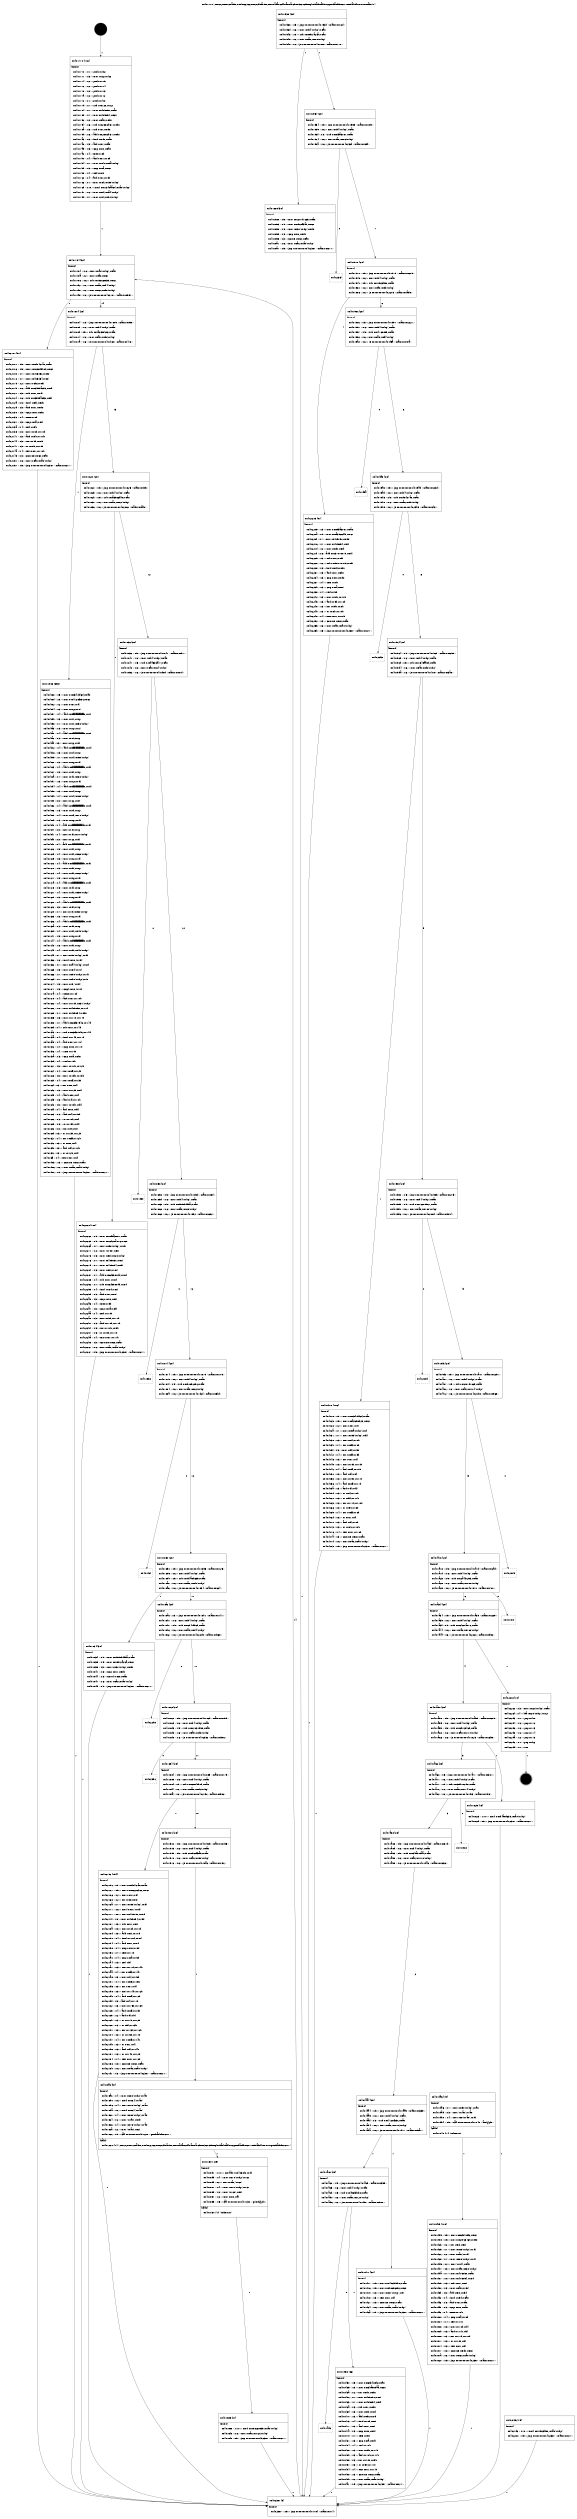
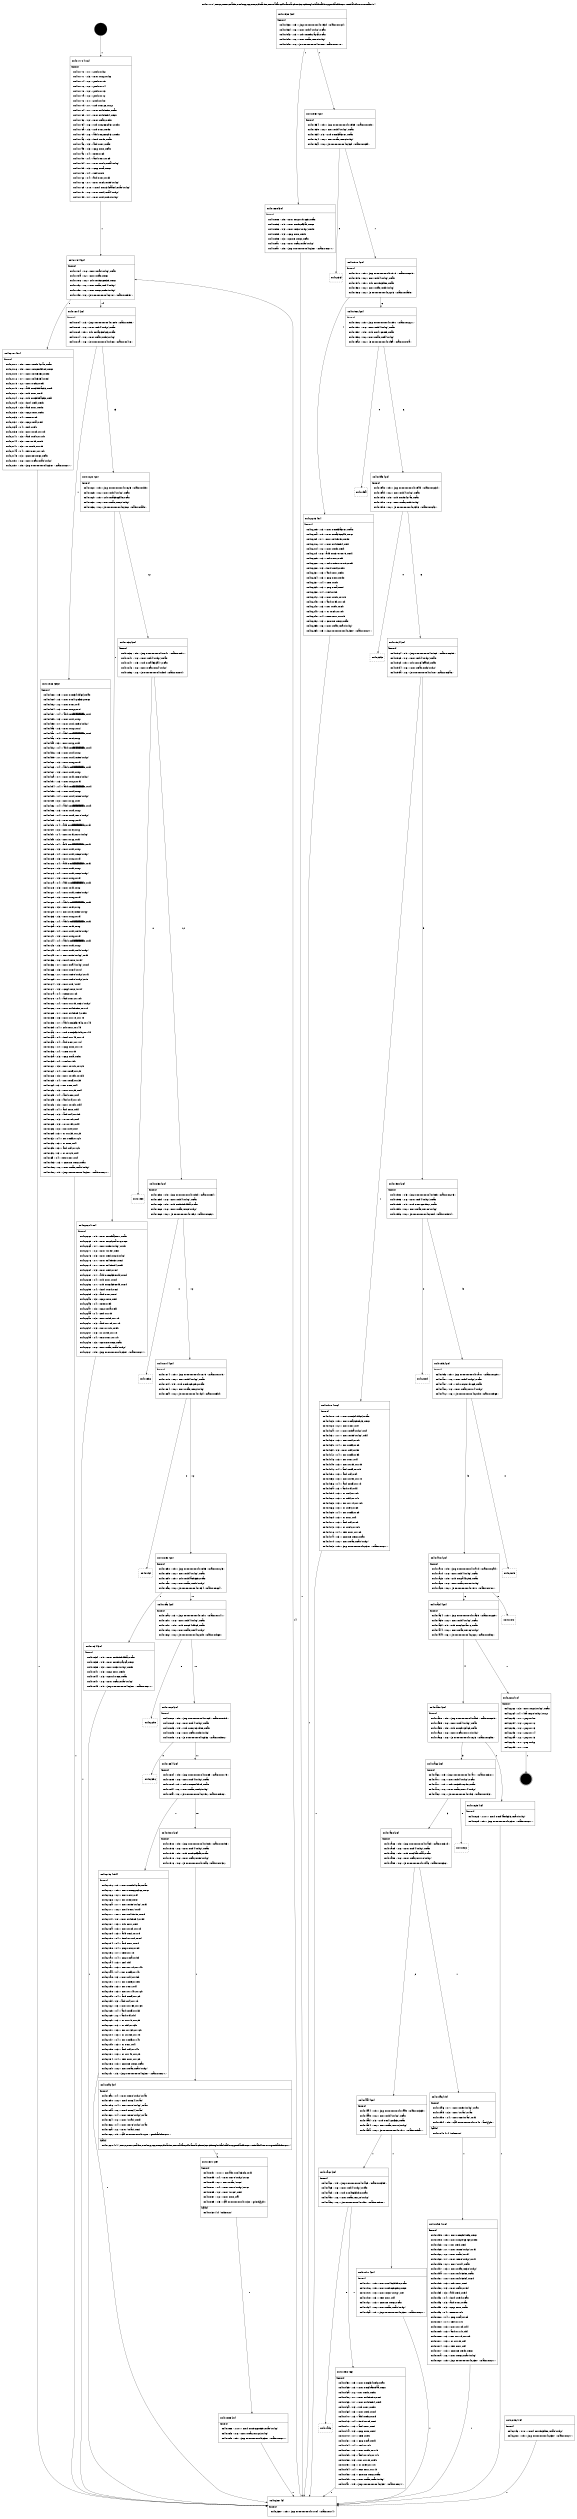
edge "0x401a88 [28]" -> "0x401da6 [19]": added, label "1"
